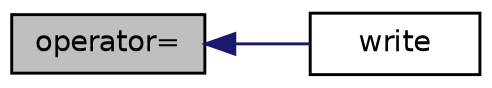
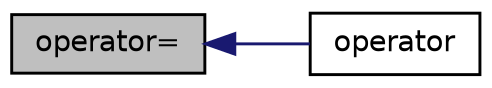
node "write": label "write" -> "operator"
